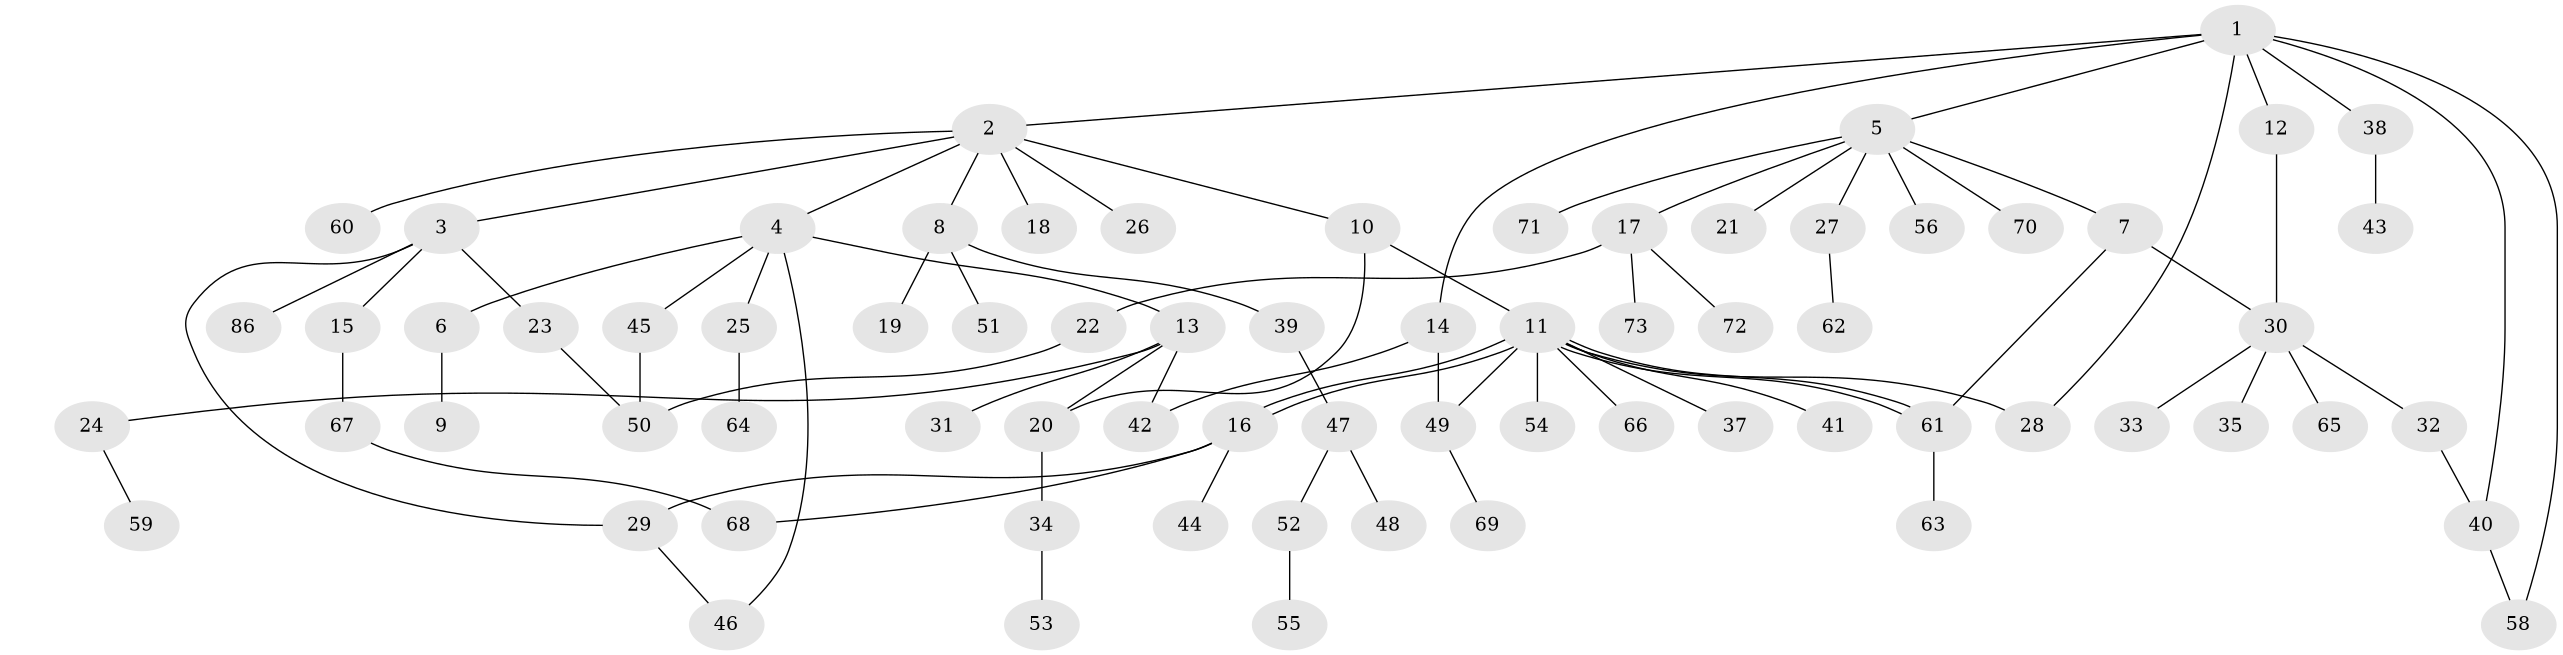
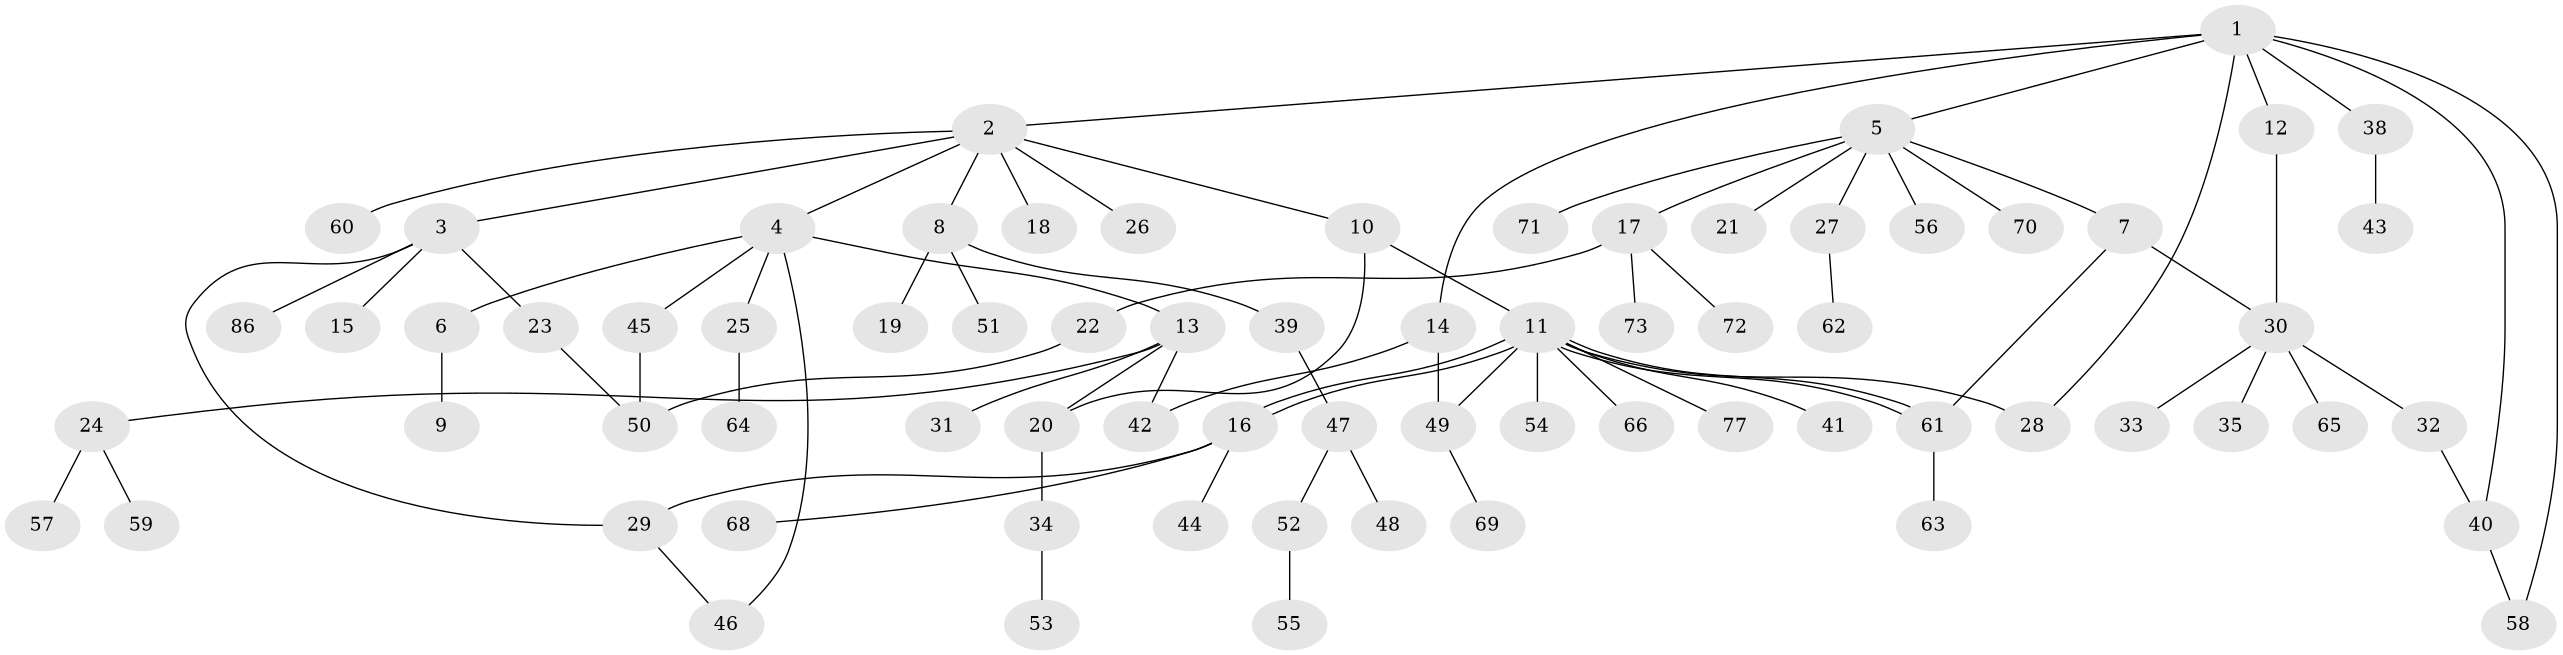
node "67": removed
node "37": label "37" -> "77"
node "57": added
